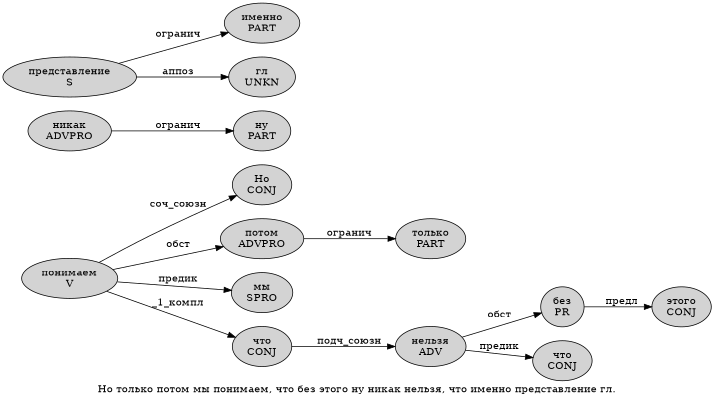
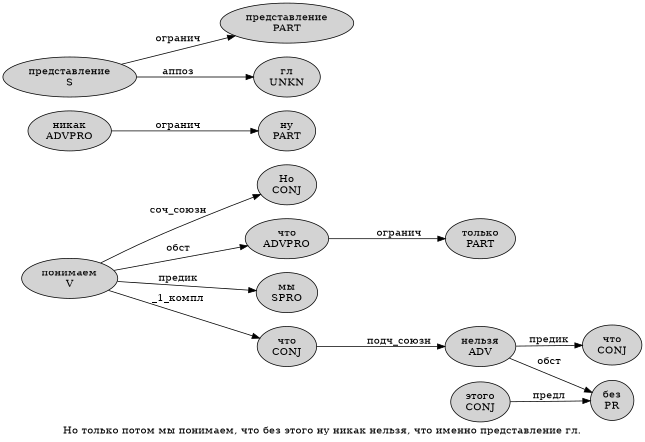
node "именно PART": label "именно PART" -> "представление PART"
node "потом ADVPRO": label "потом ADVPRO" -> "что ADVPRO"
edge "без PR" -> "этого CONJ": reversed
